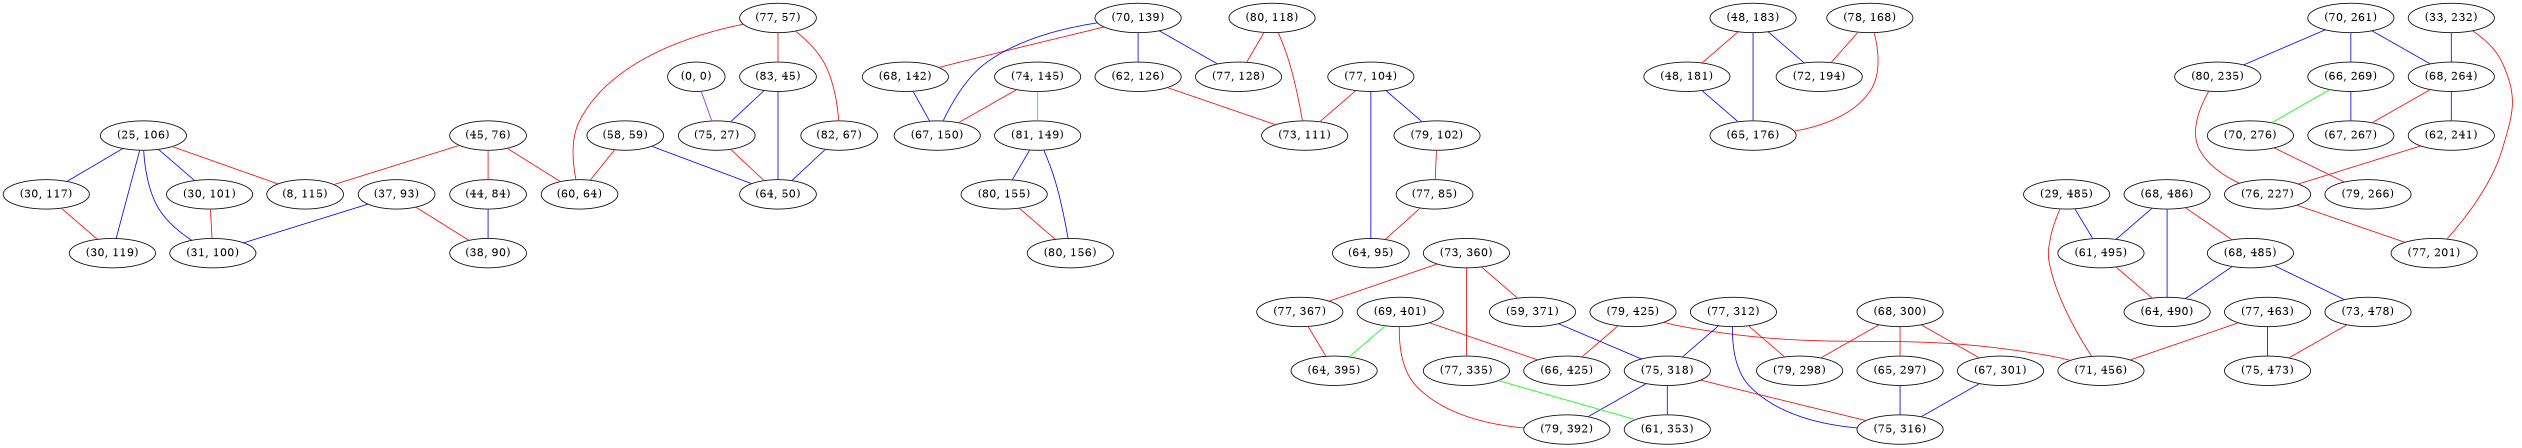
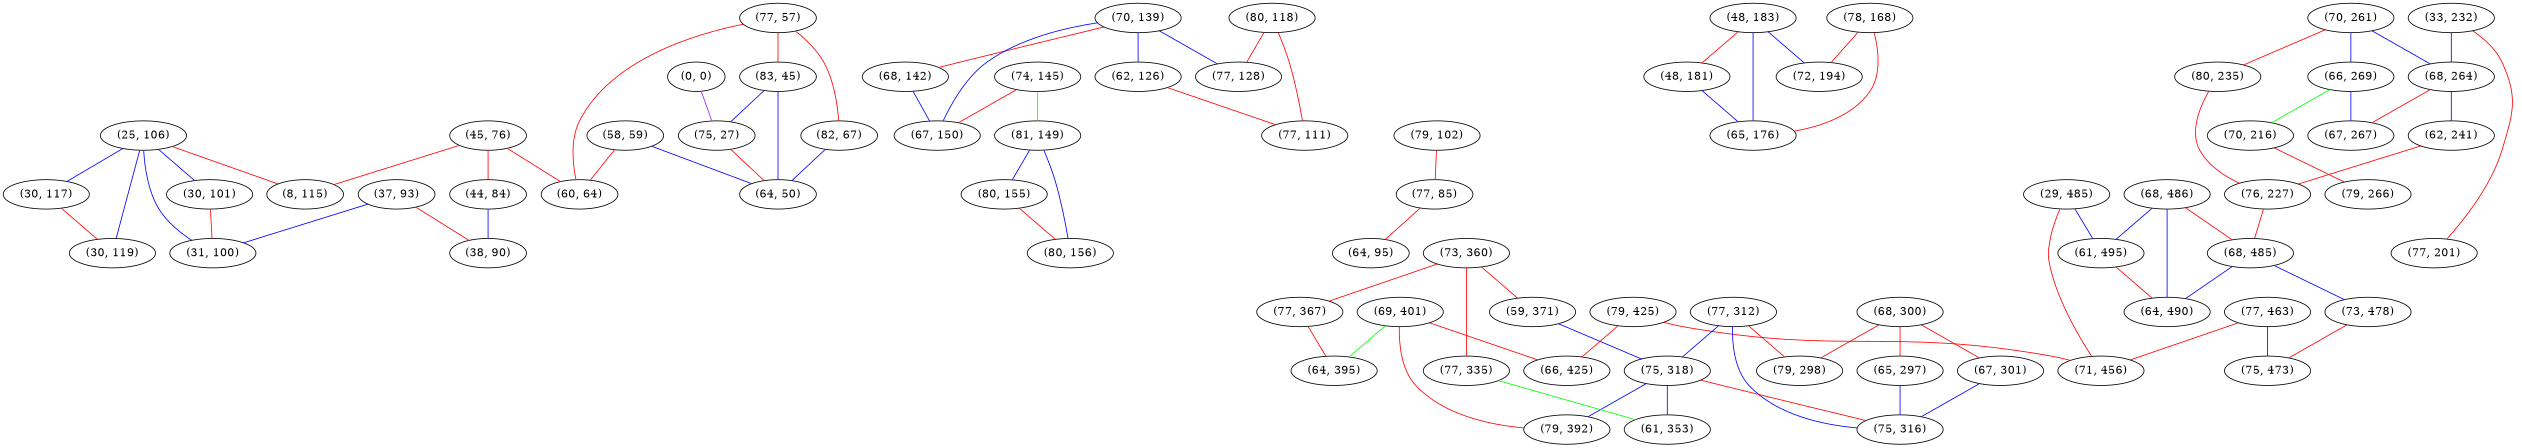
edge "(70, 261)" -- "(80, 235)": color blue -> red
node "(77, 104)": removed
node "(73, 111)": label "(73, 111)" -> "(77, 111)"
node "(70, 276)": label "(70, 276)" -> "(70, 216)"
edge "(76, 227)" -- "(77, 201)": now "(76, 227)" -- "(68, 485)"
